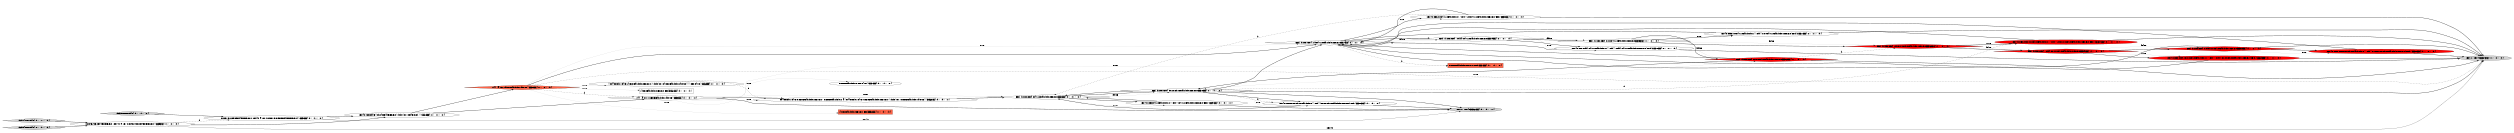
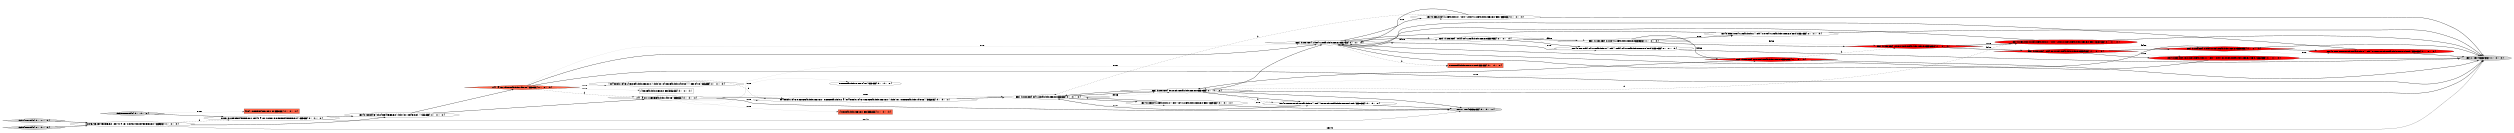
edge "null != ctx.alterDefinitionClause()@@@5@@@['1', '1', '0']" -> "return result@@@27@@@['1', '1', '0']": style dashed -> bold
node "final CreateTableContext ctx@@@2@@@['0', '0', '1']": added
edge "null != ctx.alterDefinitionClause()@@@5@@@['1', '1', '0']" -> "AlterDefinitionSegment each@@@6@@@['1', '0', '0']": now "null != ctx.createDefinitionClause()@@@5@@@['0', '0', '1']" -> "AlterDefinitionSegment each@@@6@@@['1', '0', '0']"
